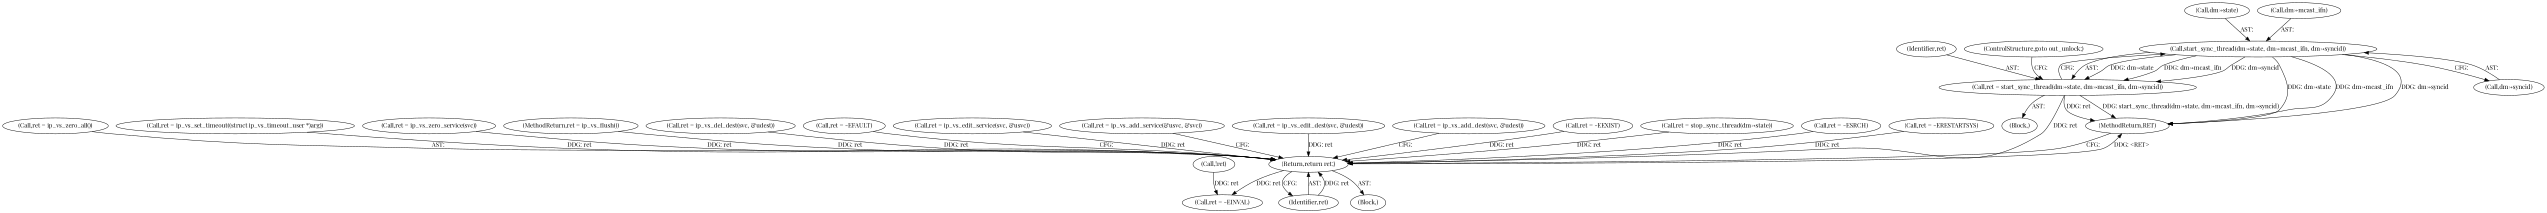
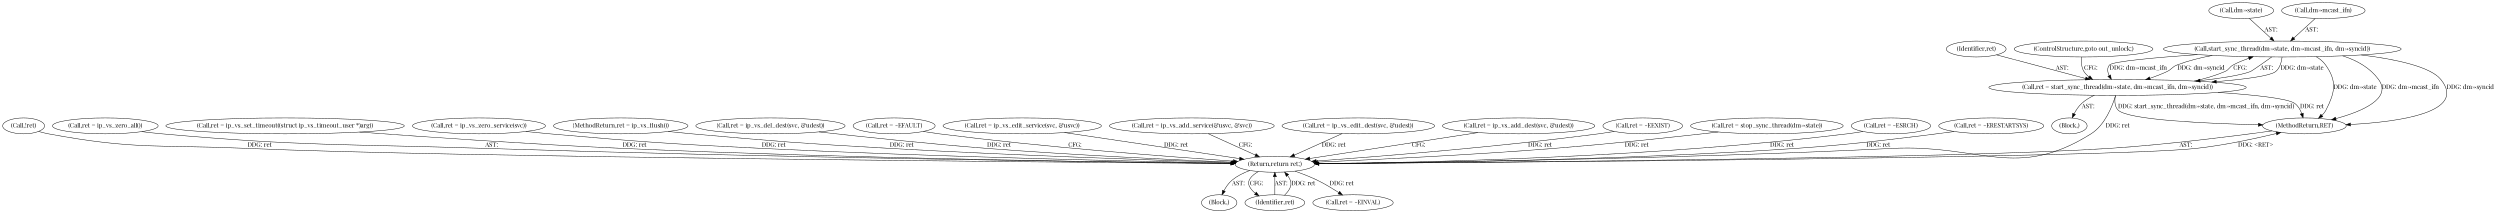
node "(Call,dm->syncid)": removed
edge "(MethodReturn,RET)" -> "(Return,return ret;)": label "CFG: " -> "AST: "
edge "(Call,!ret)" -> "(Call,ret = -EINVAL)": now "(Call,!ret)" -> "(Return,return ret;)"
